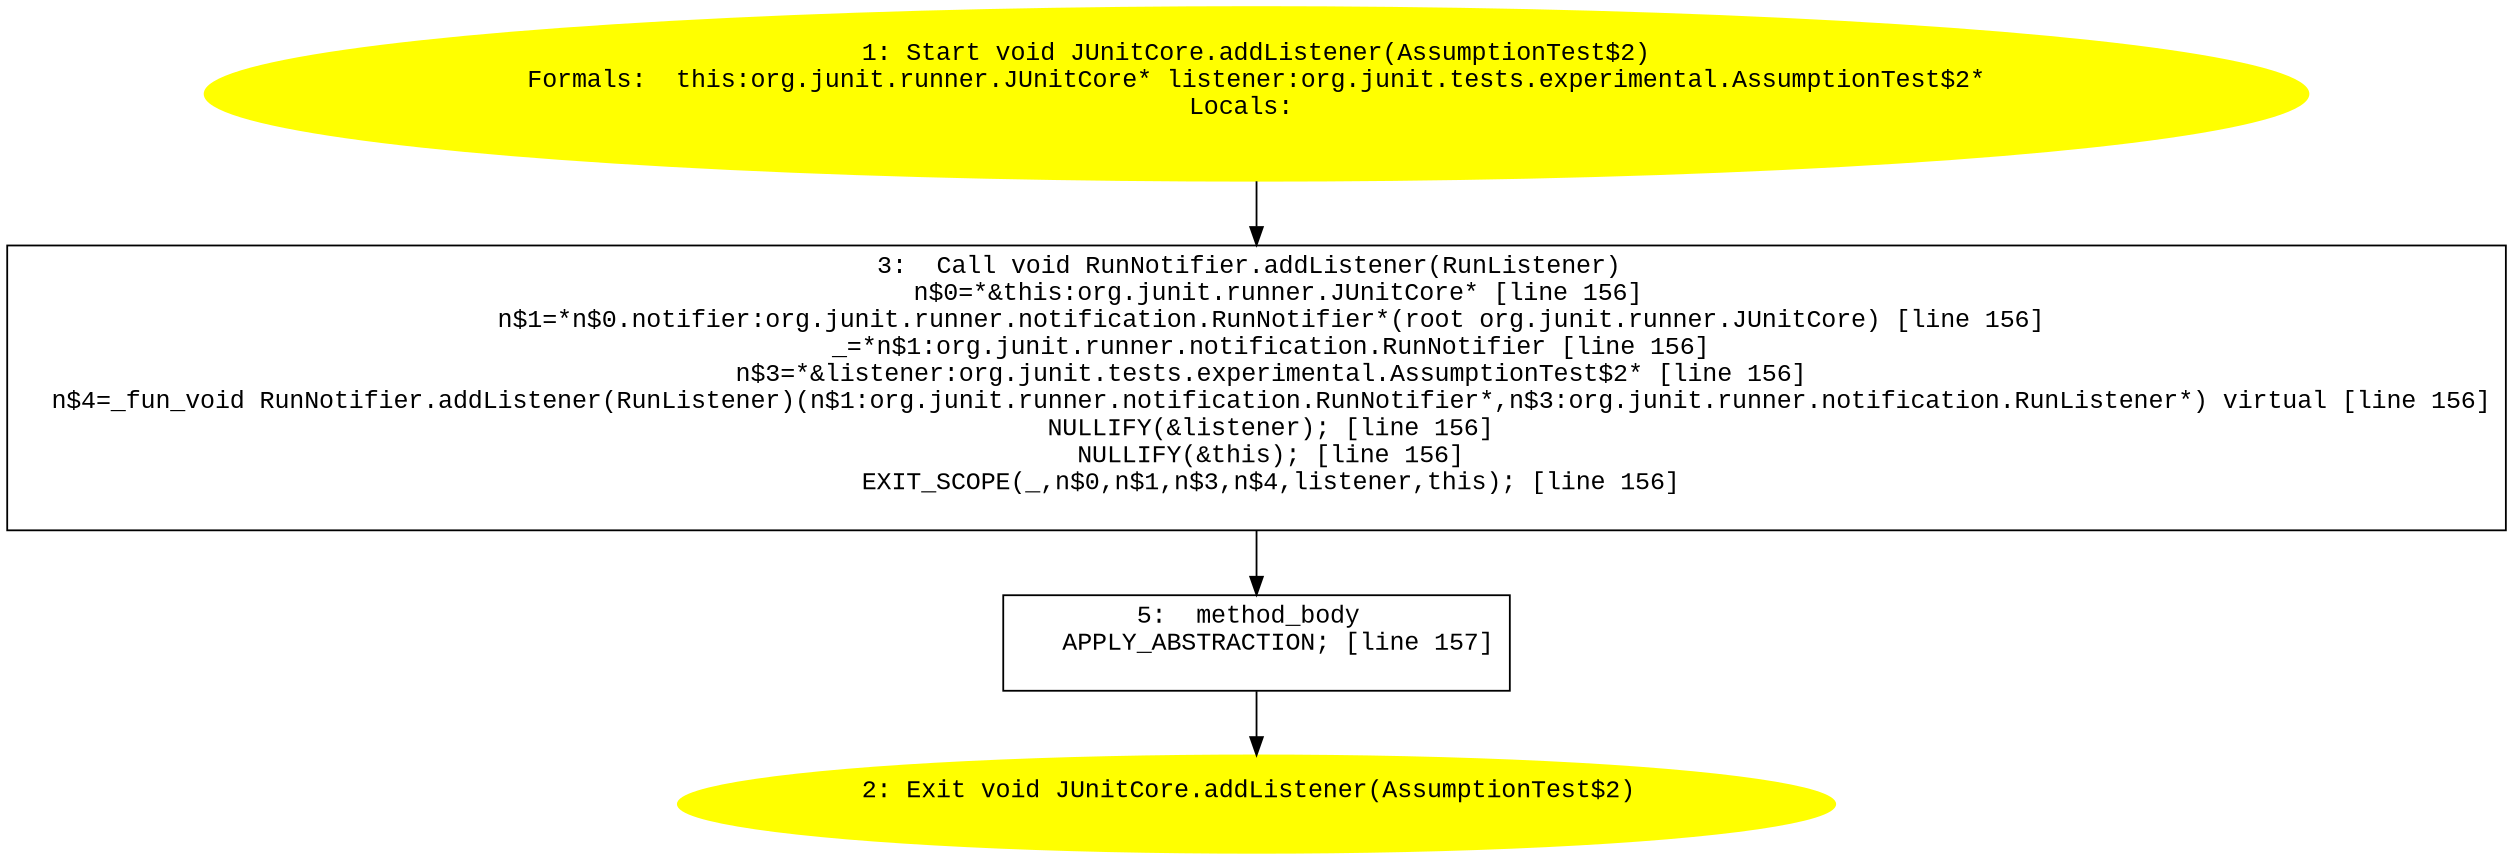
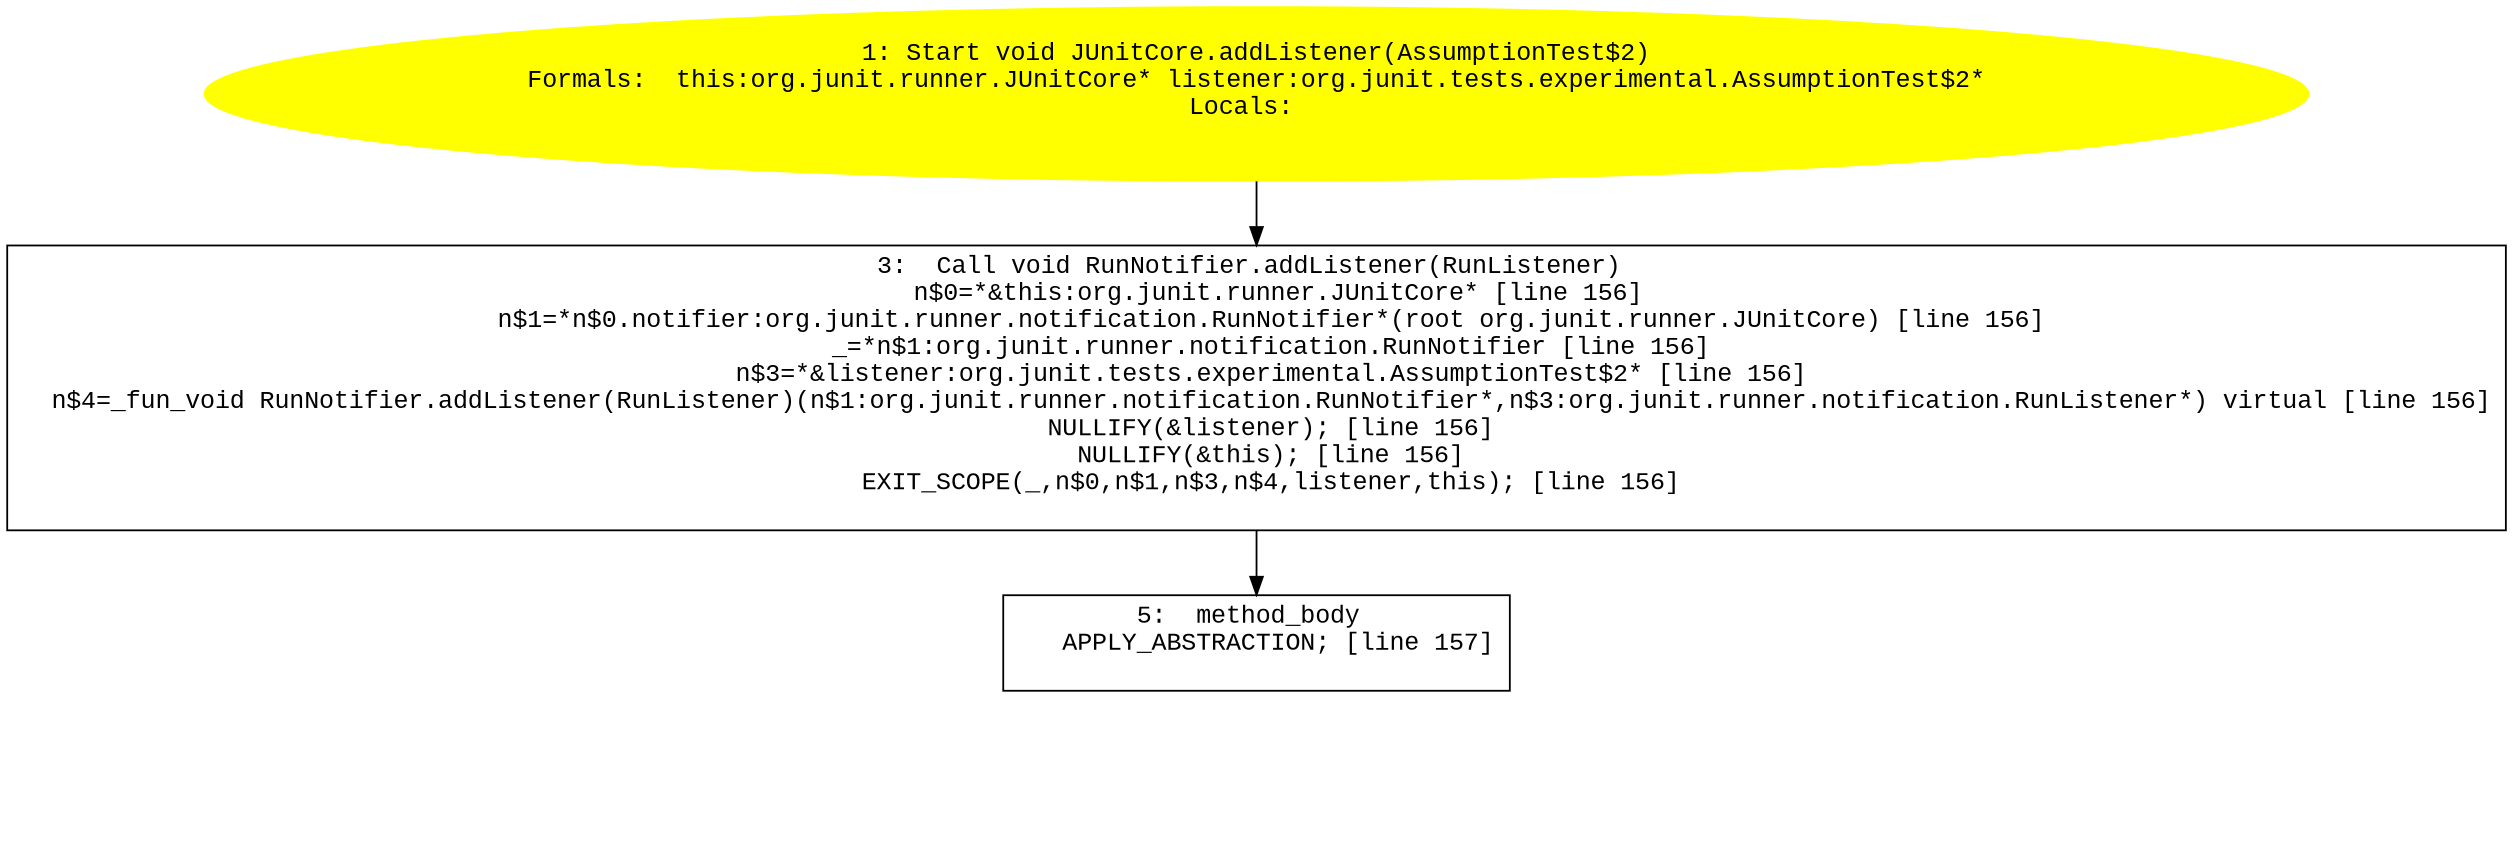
node "2: Exit void JUnitCore.addListener(AssumptionTest$2)": removed
